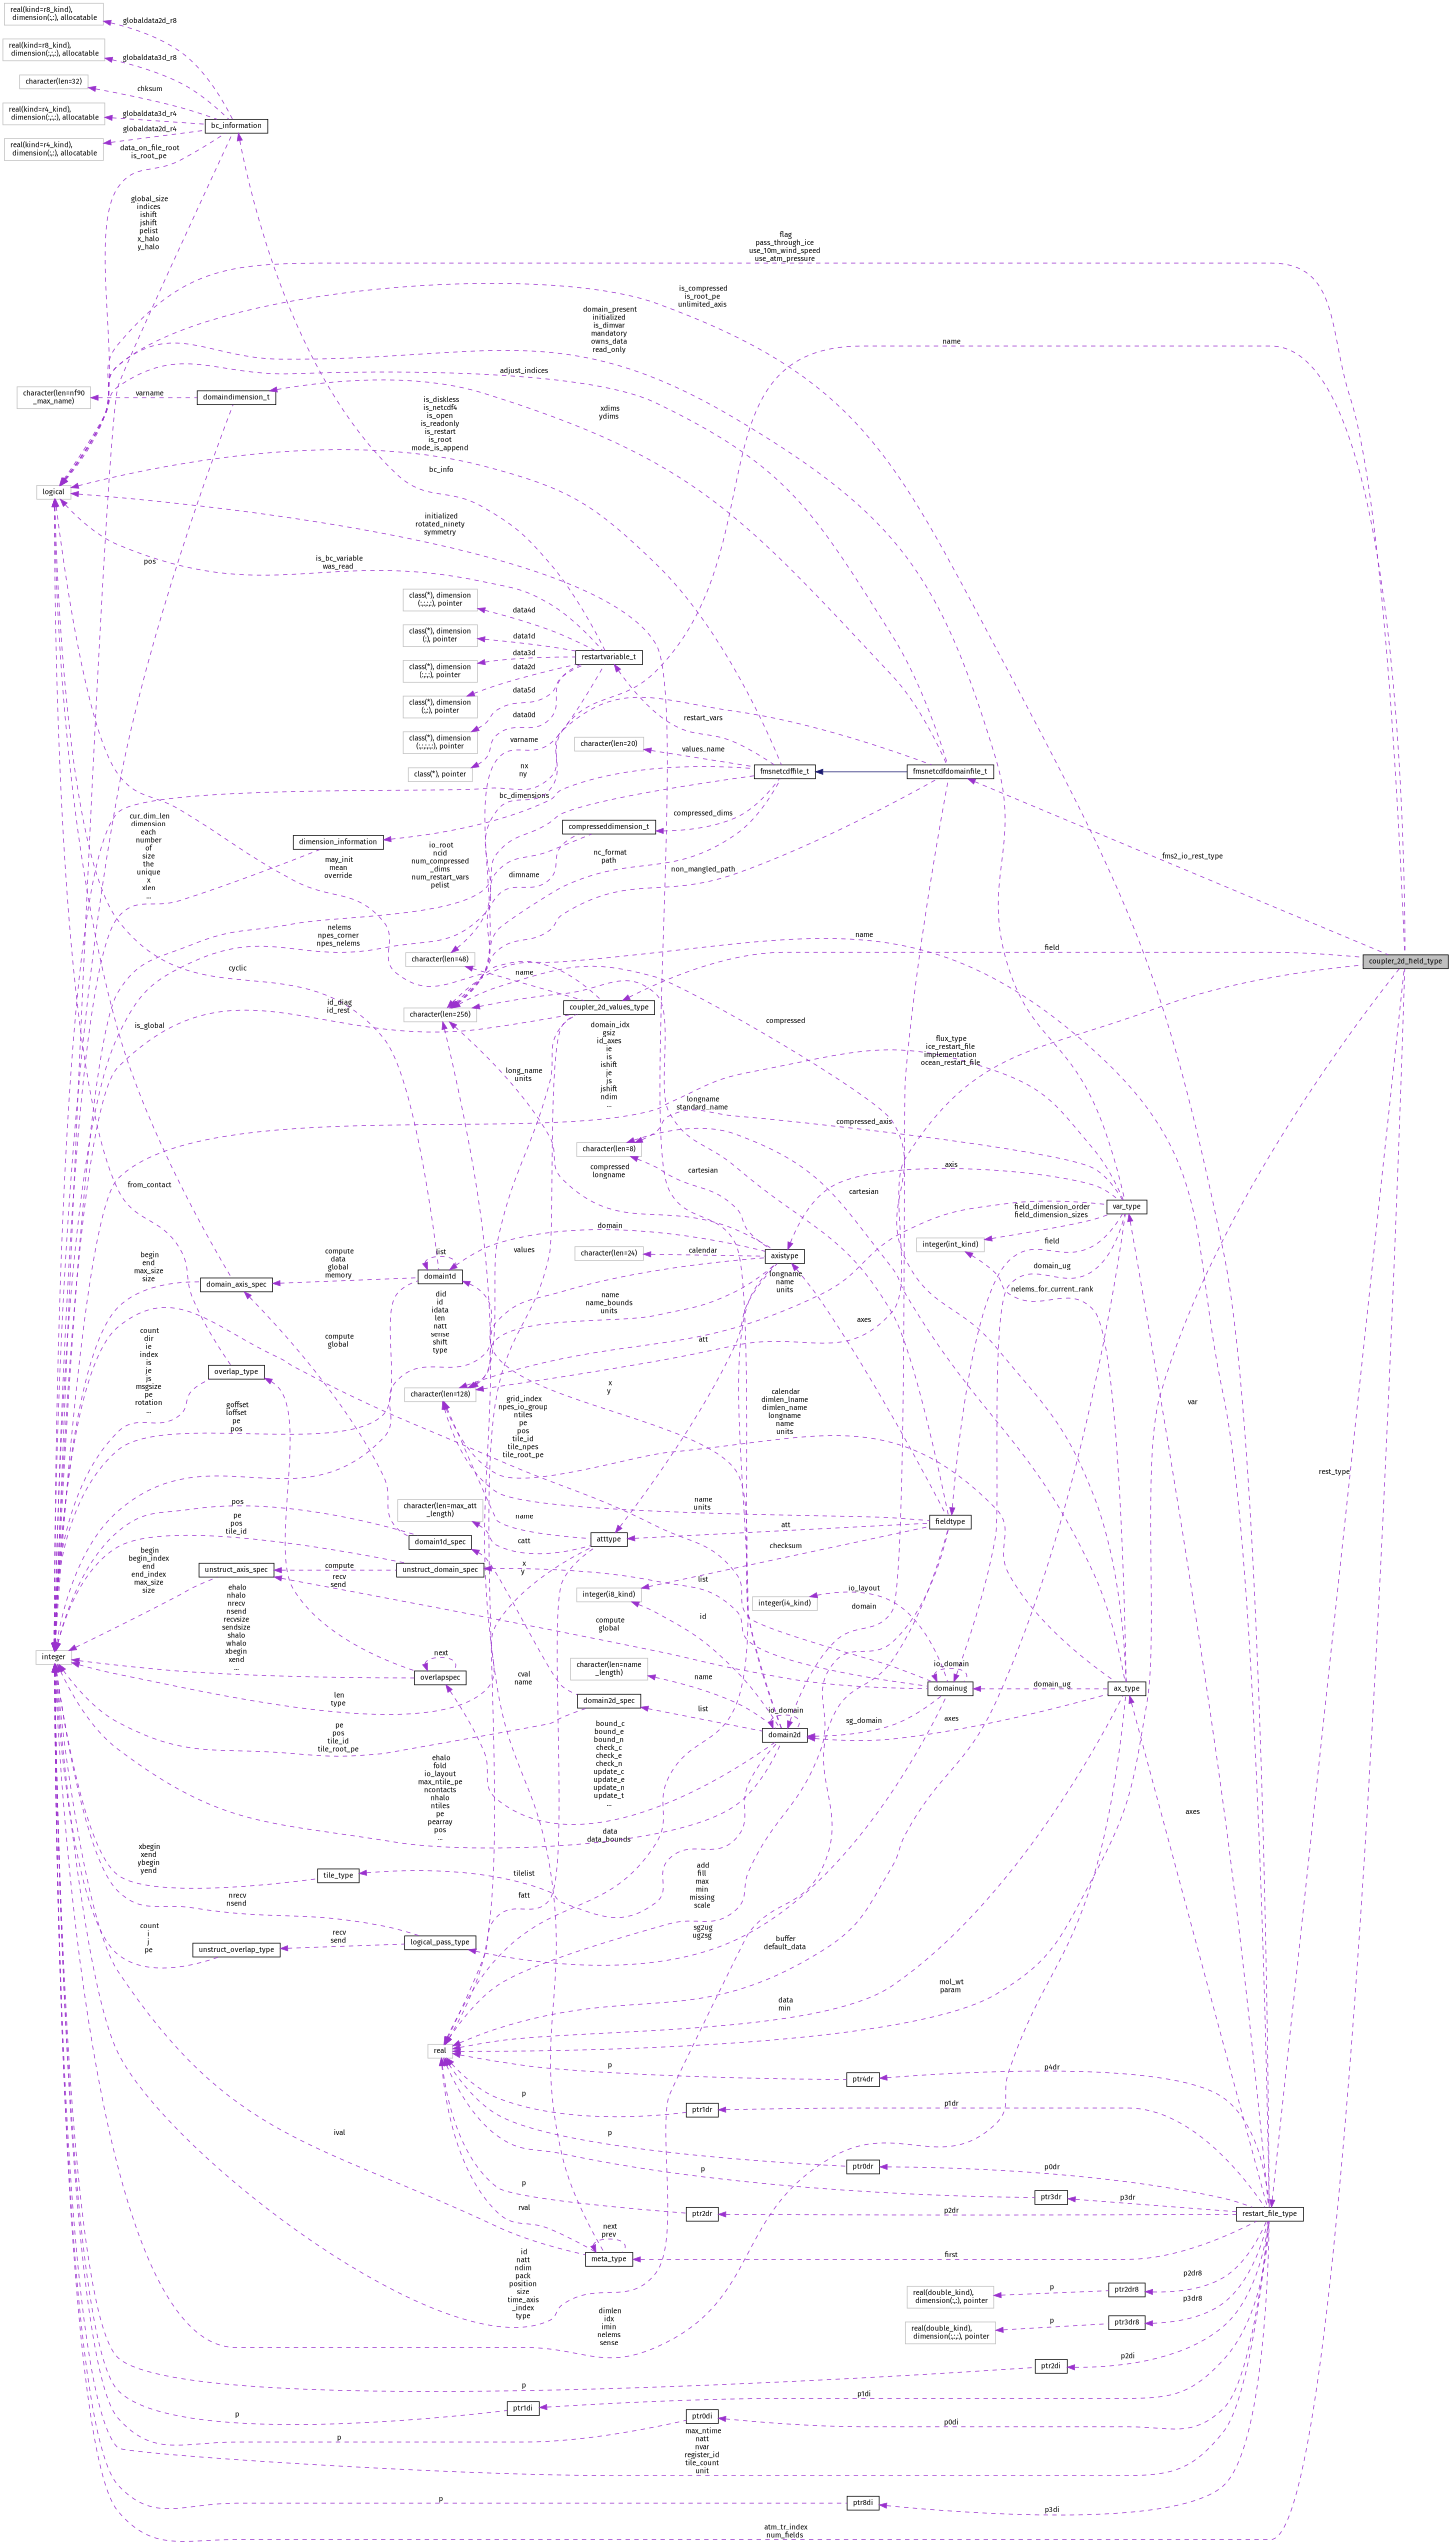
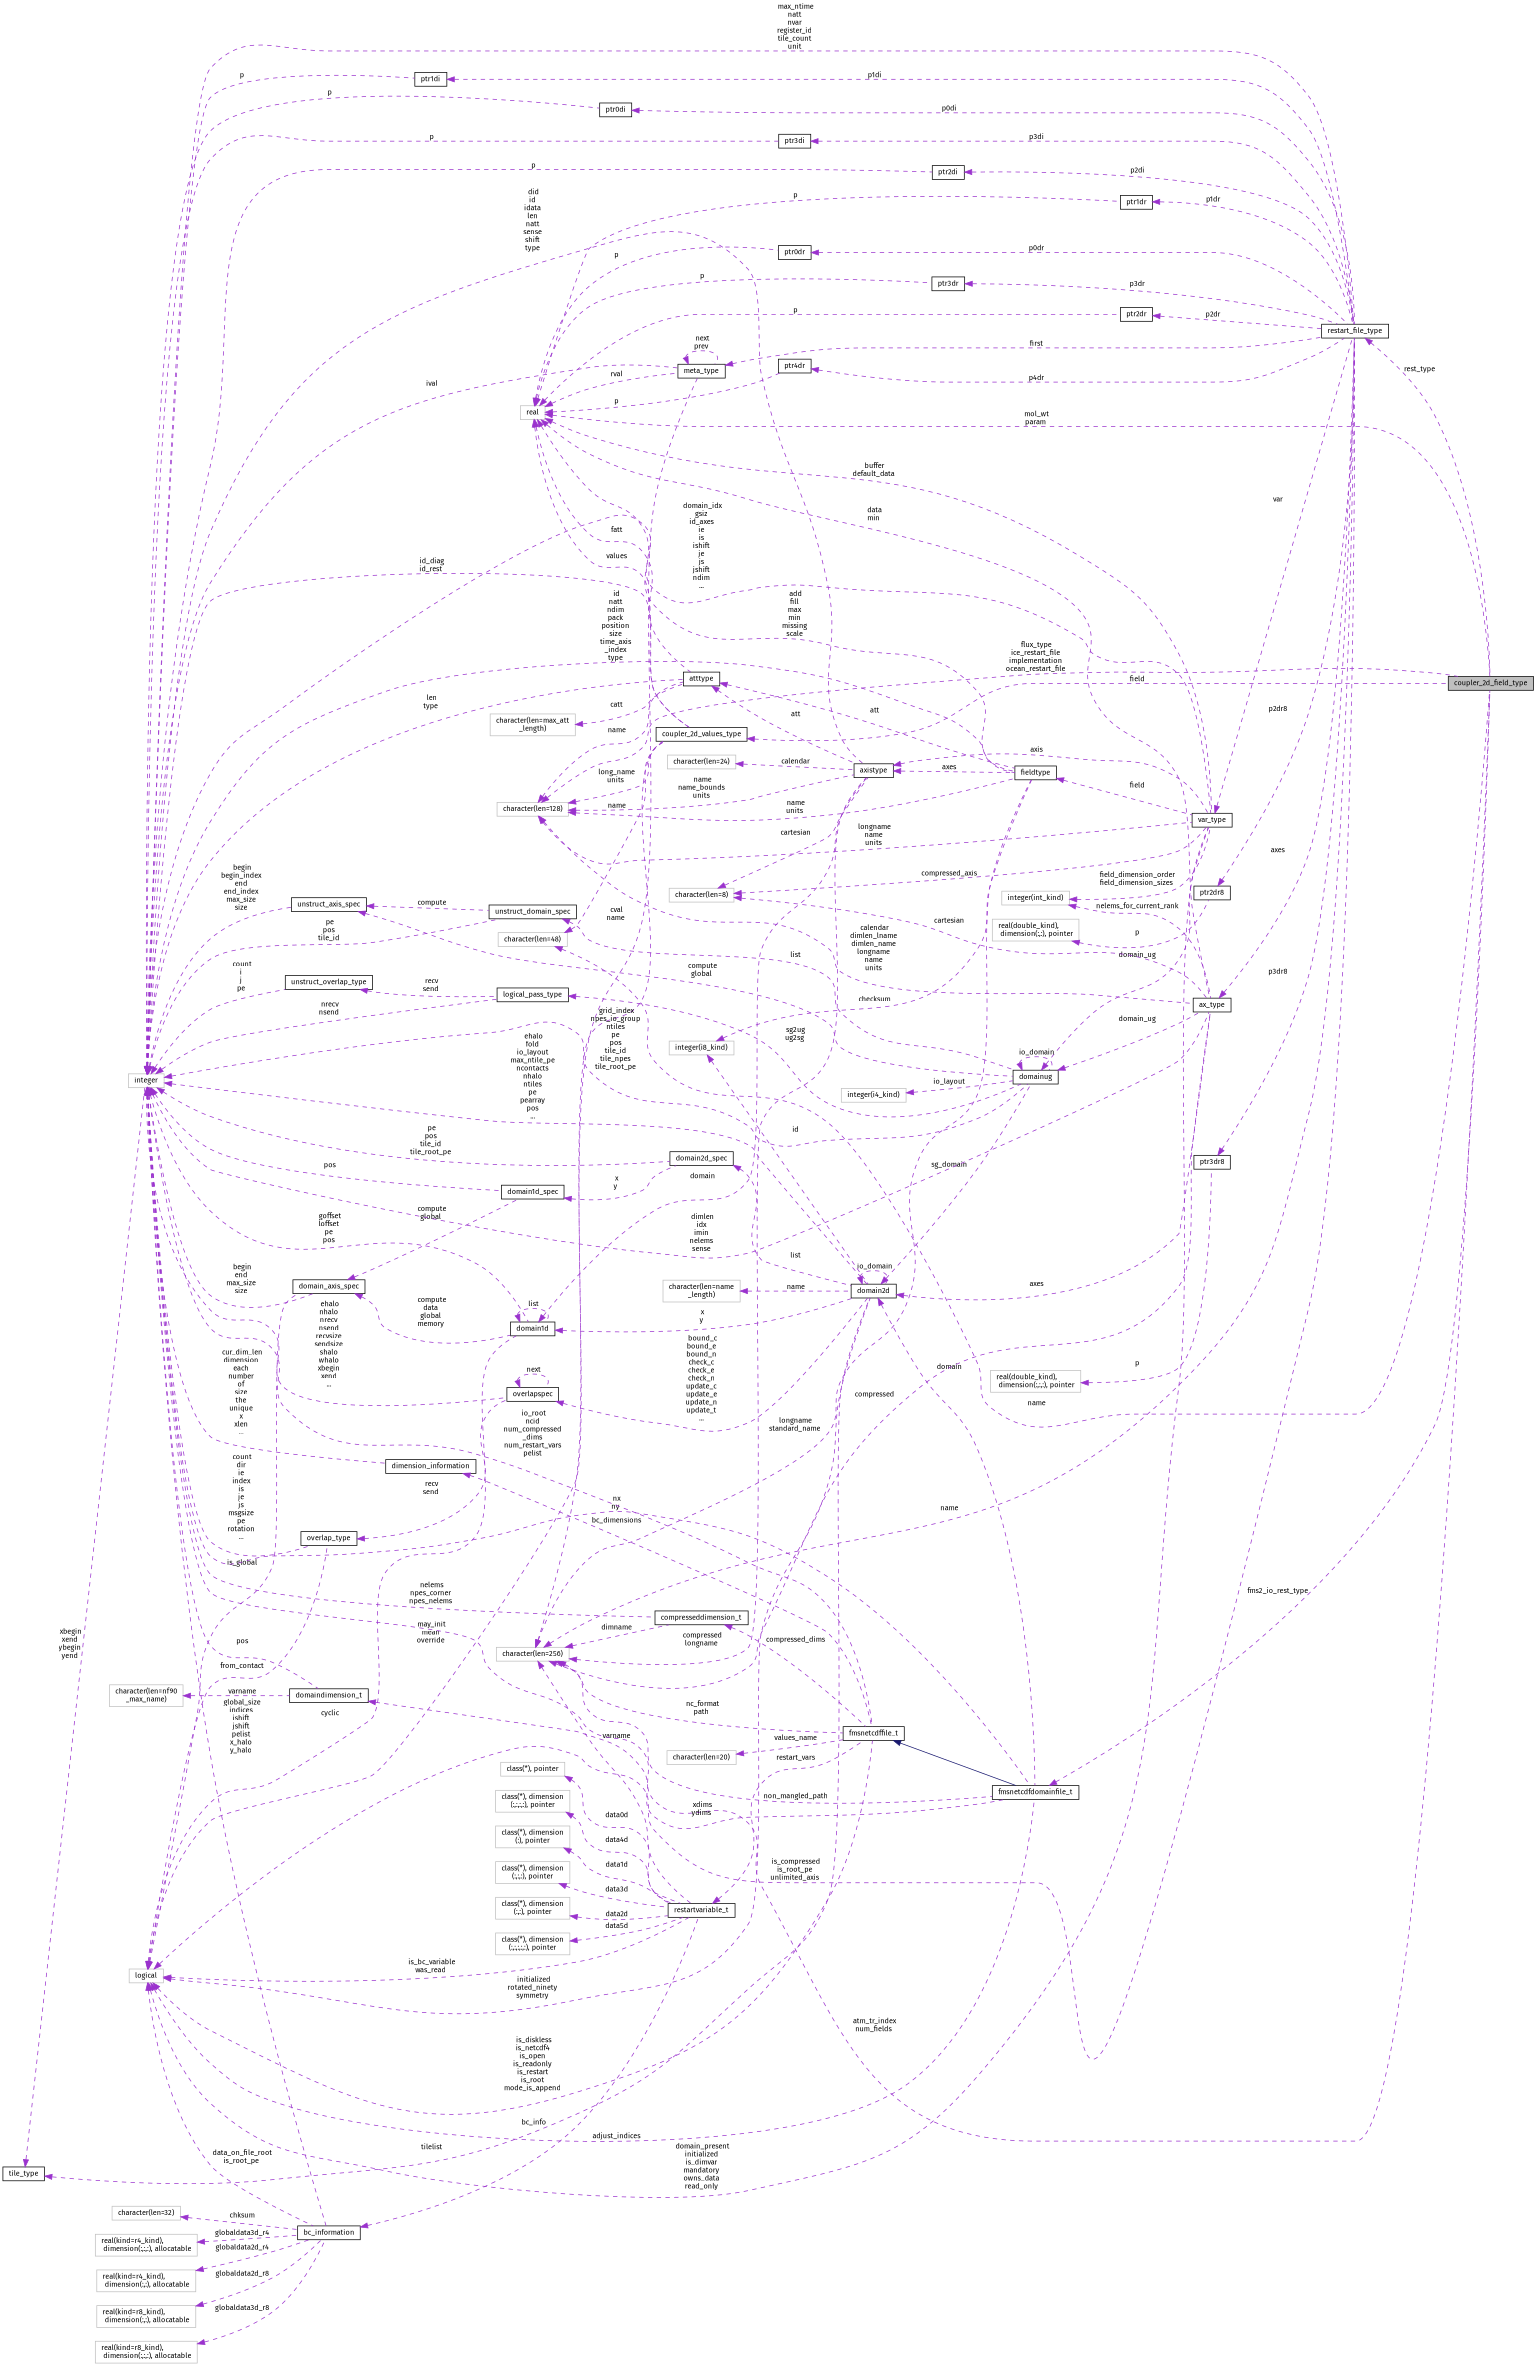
edge "coupler_2d_field_type" -> "logical": removed, label "flag pass_through_ice use_10m_wind_speed use_atm_pressure"
edge "axistype" -> "real": removed, label "data data_bounds"
edge "tile_type" -> "integer": reversed
node "ptr8di": label "ptr8di" -> "ptr3di"
